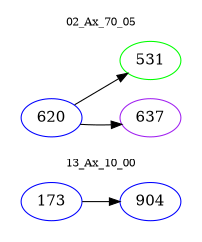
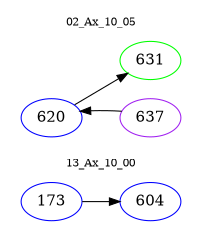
cluster "02_Ax_70_05": label "02_Ax_70_05" -> "02_Ax_10_05"
node "531": label "531" -> "631"
edge "620" -> "637": reversed
node "904": label "904" -> "604"
